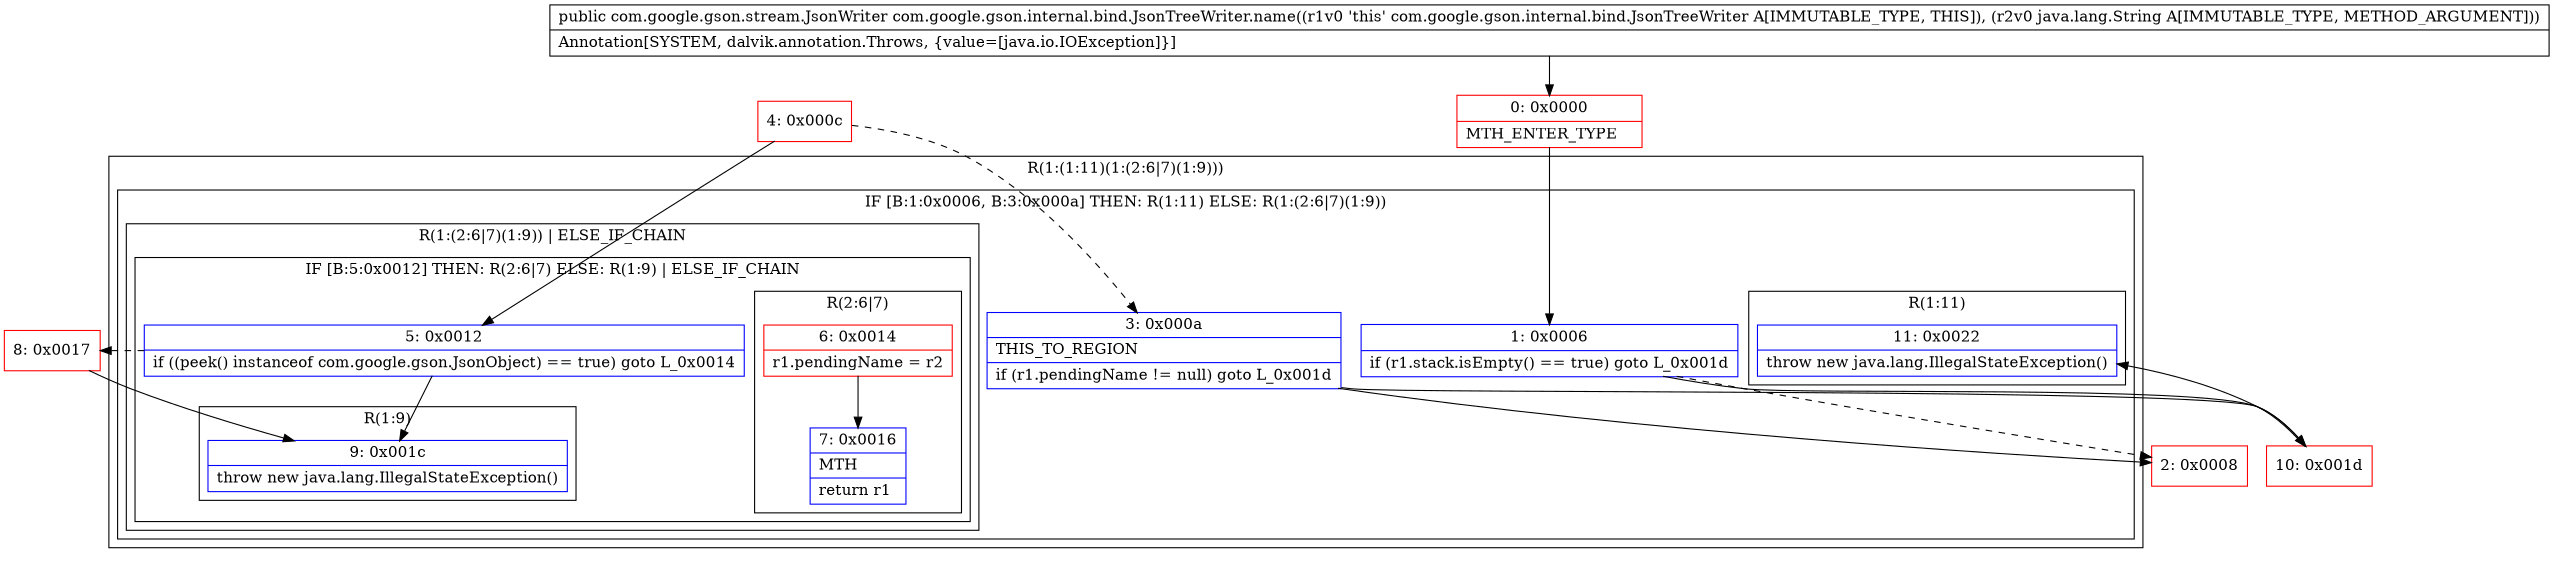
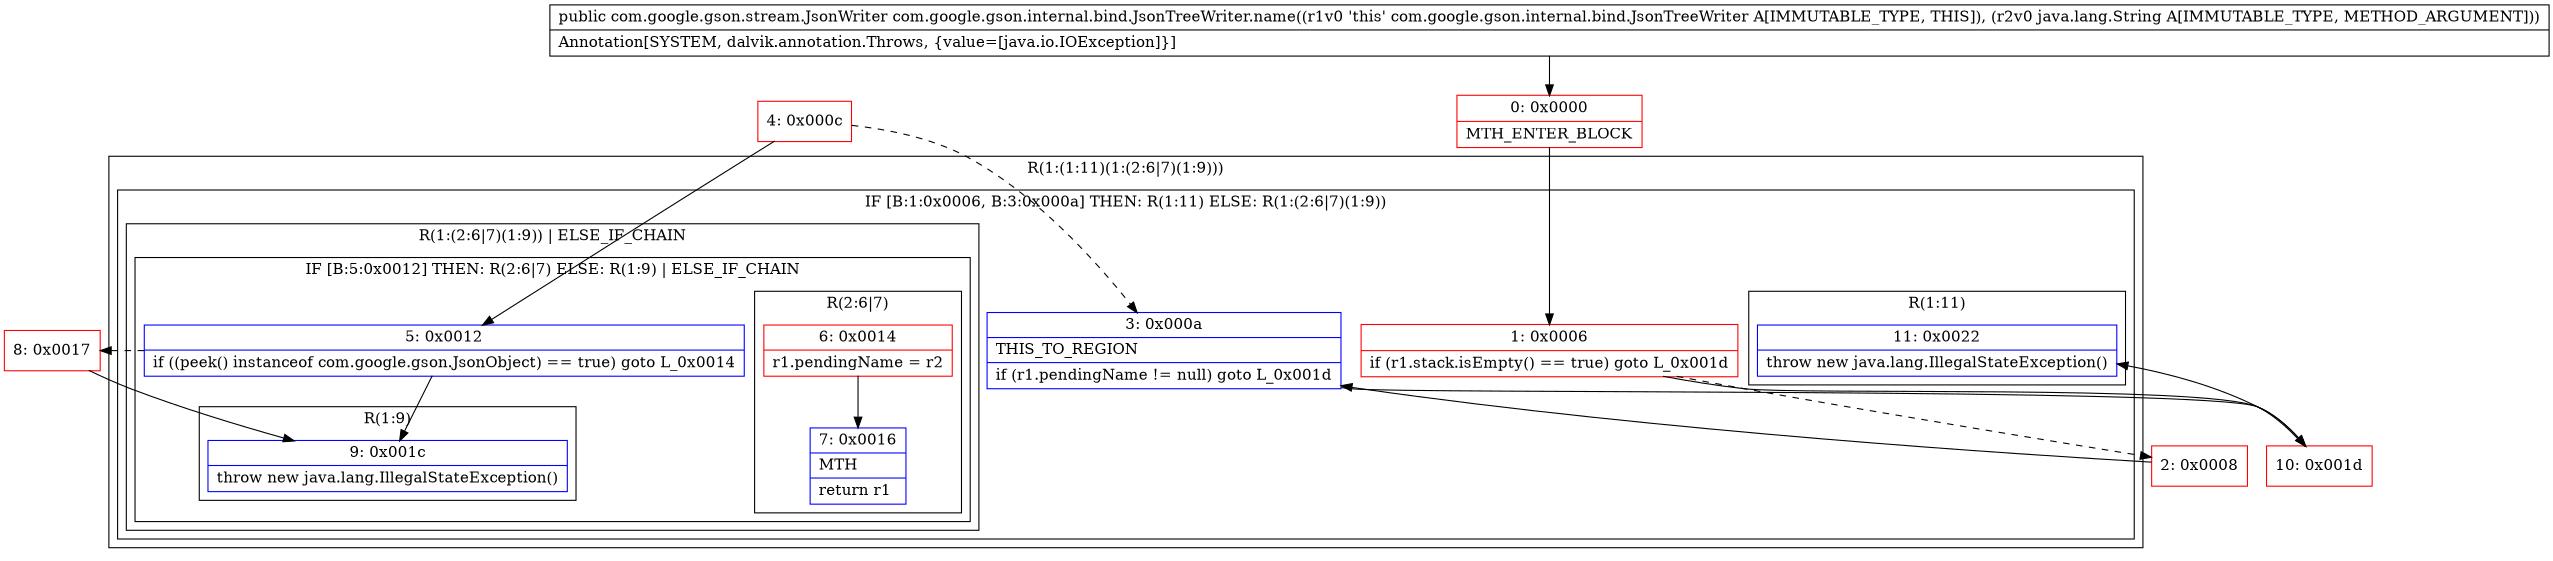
node "0: 0x0000": text "MTH_ENTER_TYPE" -> "MTH_ENTER_BLOCK"
node "1: 0x0006": color blue -> red
edge "3: 0x000a" -> "2: 0x0008": reversed
